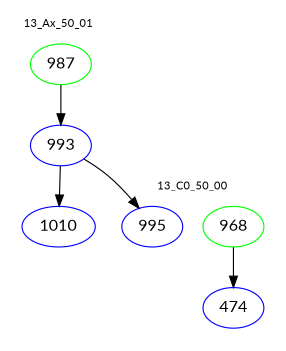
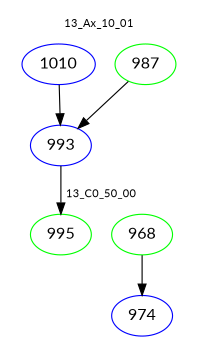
cluster "13_Ax_50_01": label "13_Ax_50_01" -> "13_Ax_10_01"
edge "993" -> "1010": reversed
node "995": color blue -> green
node "474": label "474" -> "974"
